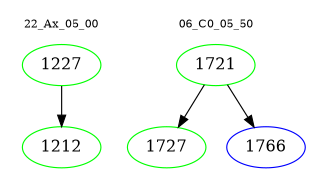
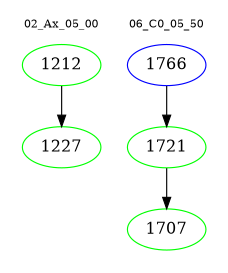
cluster "22_Ax_05_00": label "22_Ax_05_00" -> "02_Ax_05_00"
edge "1227" -> "1212": reversed
edge "1721" -> "1766": reversed
node "1727": label "1727" -> "1707"
